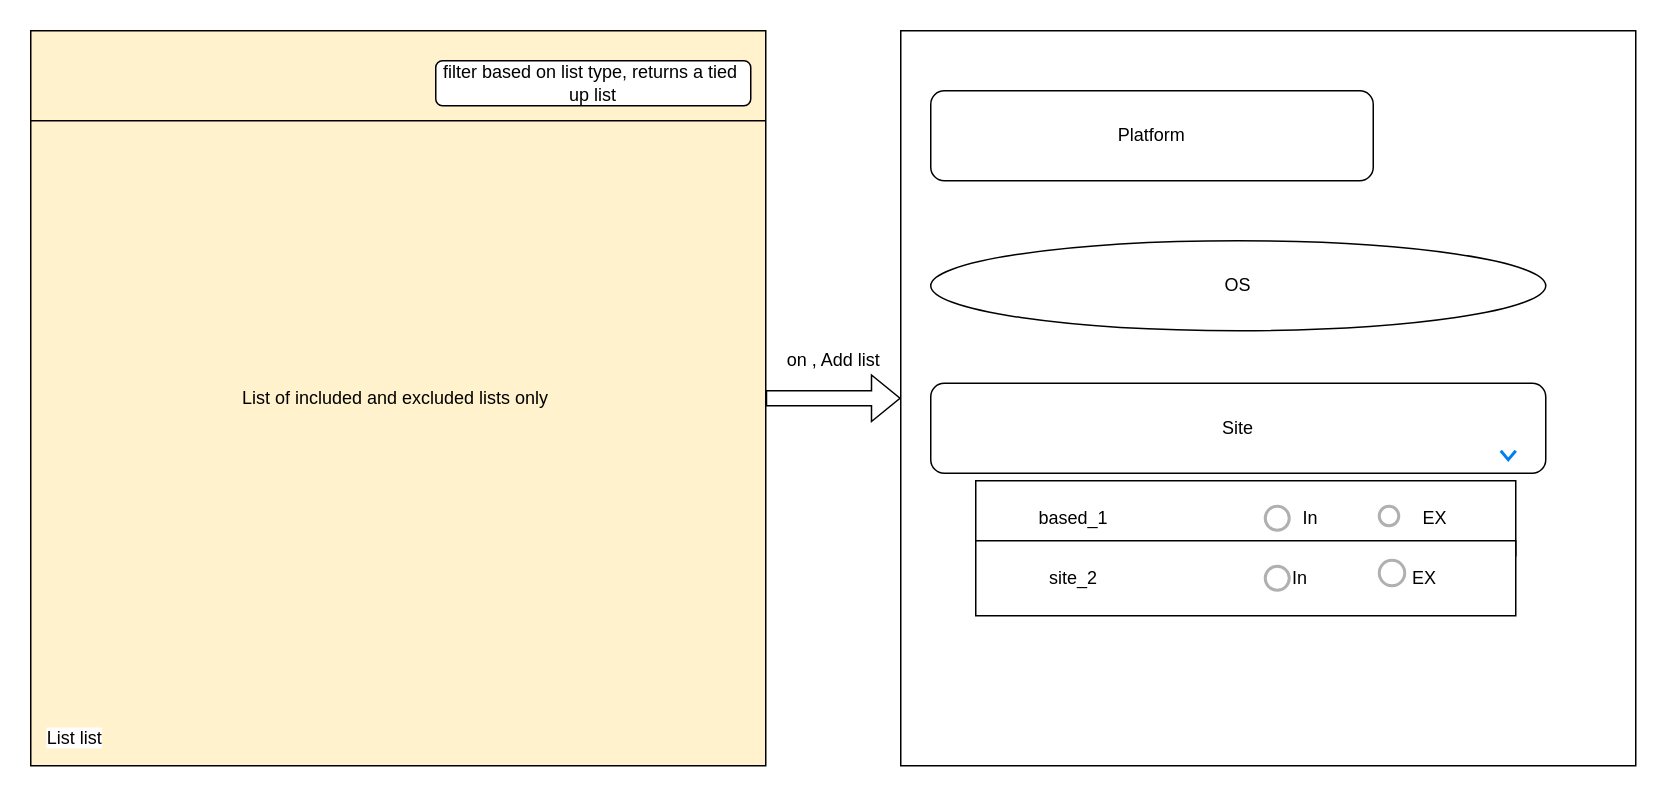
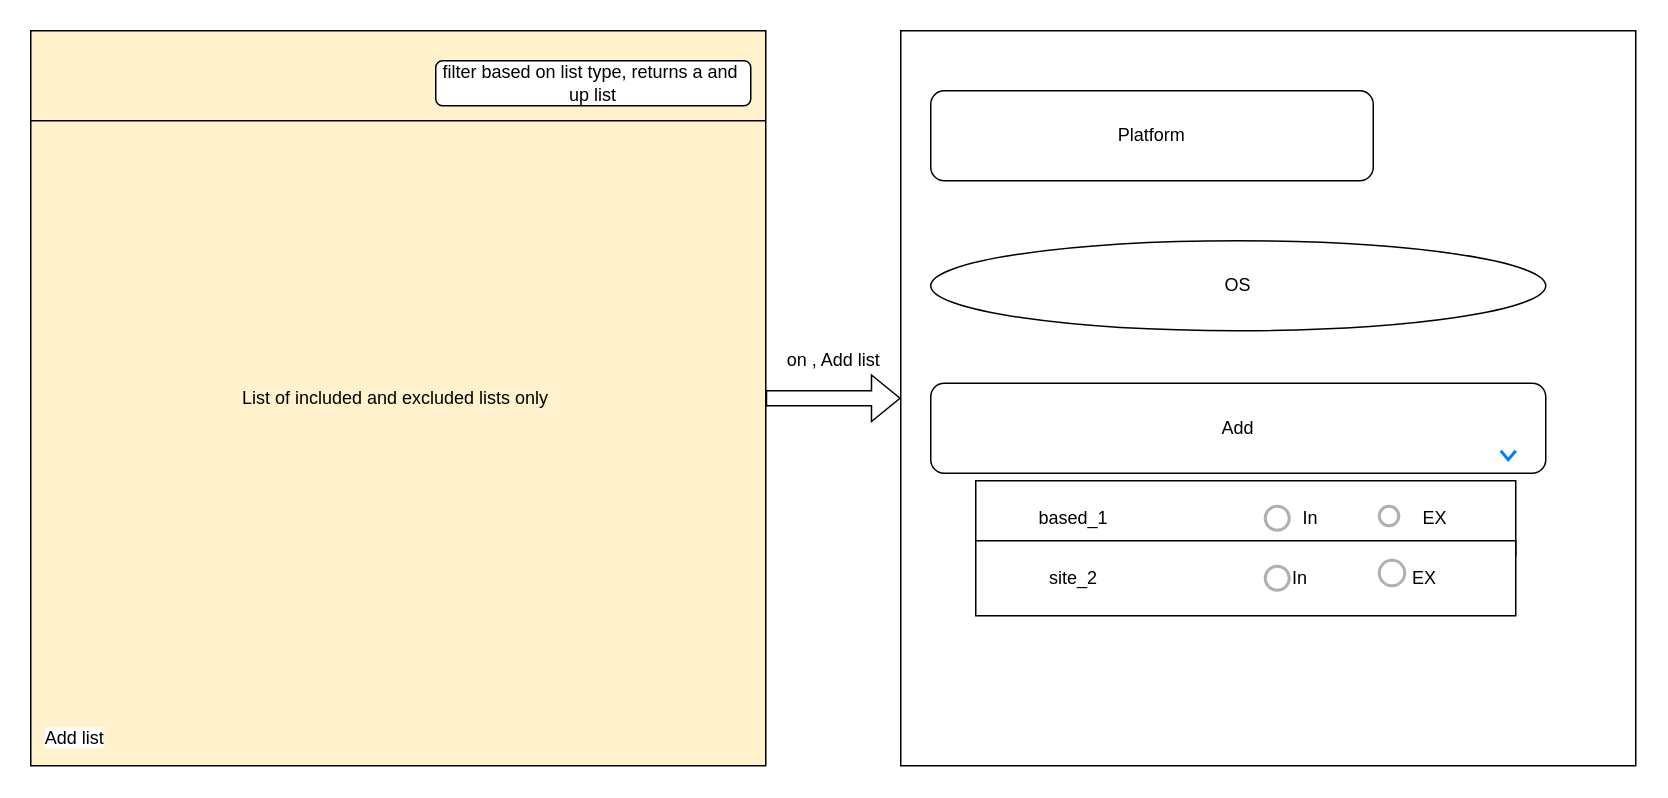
node "filter based on list type, returns a tied up list": label "filter based on list type, returns a tied up list" -> "filter based on list type, returns a and up list"
node "Site": label "Site" -> "Add"
node "List list": label "List list" -> "Add list"
